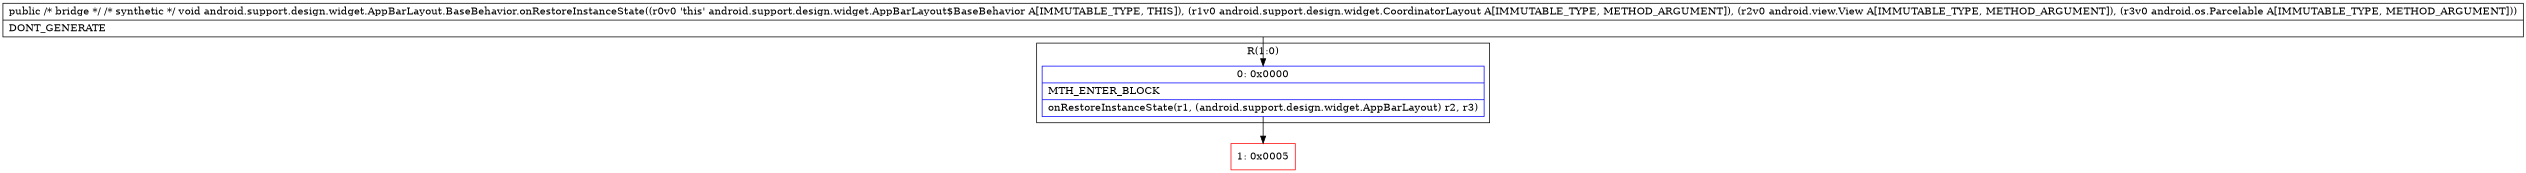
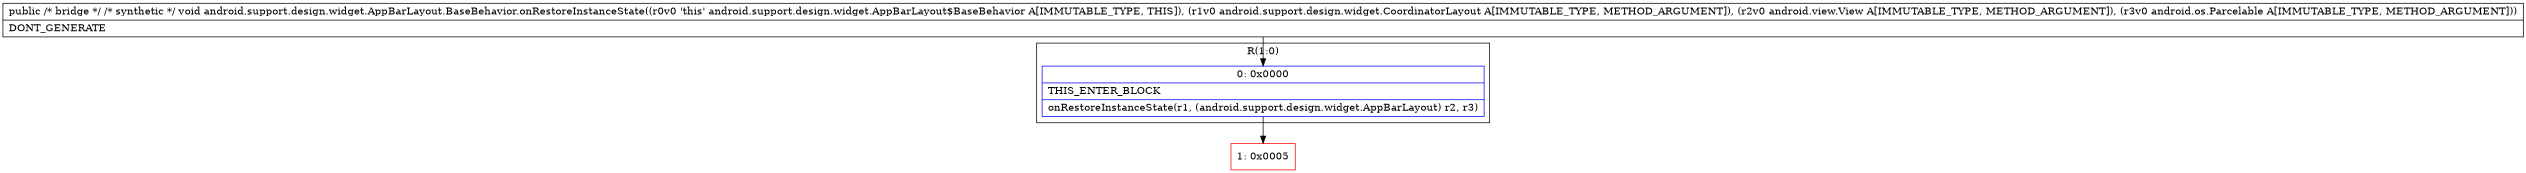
node "0: 0x0000": text "MTH_ENTER_BLOCK" -> "THIS_ENTER_BLOCK"
